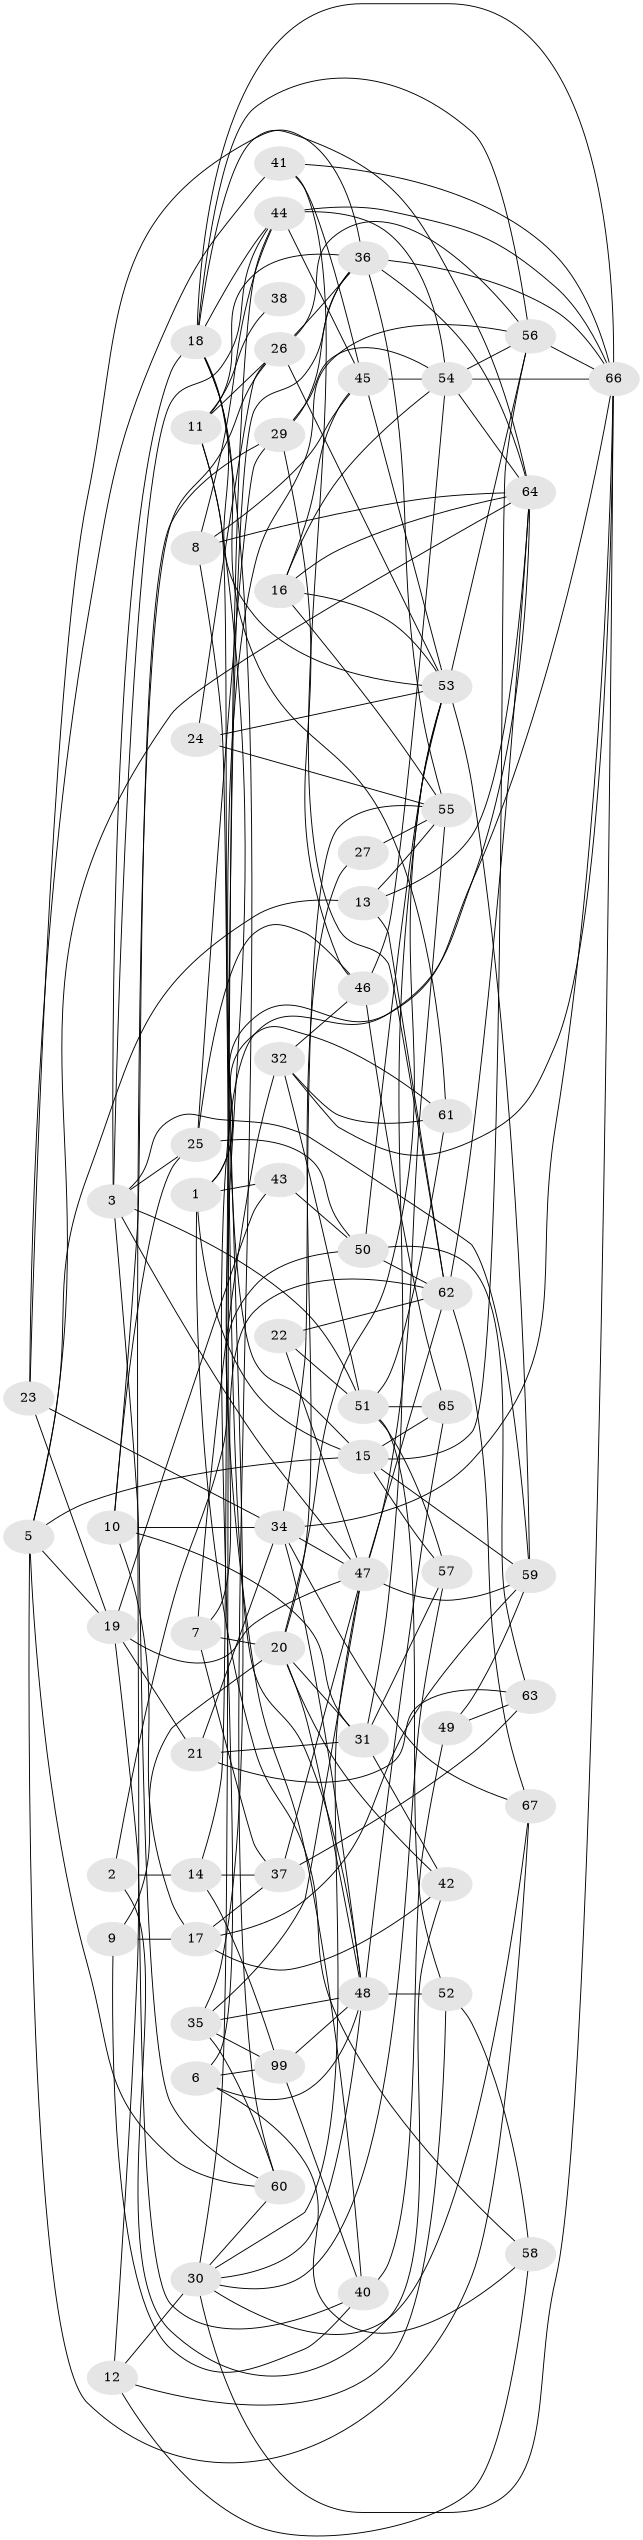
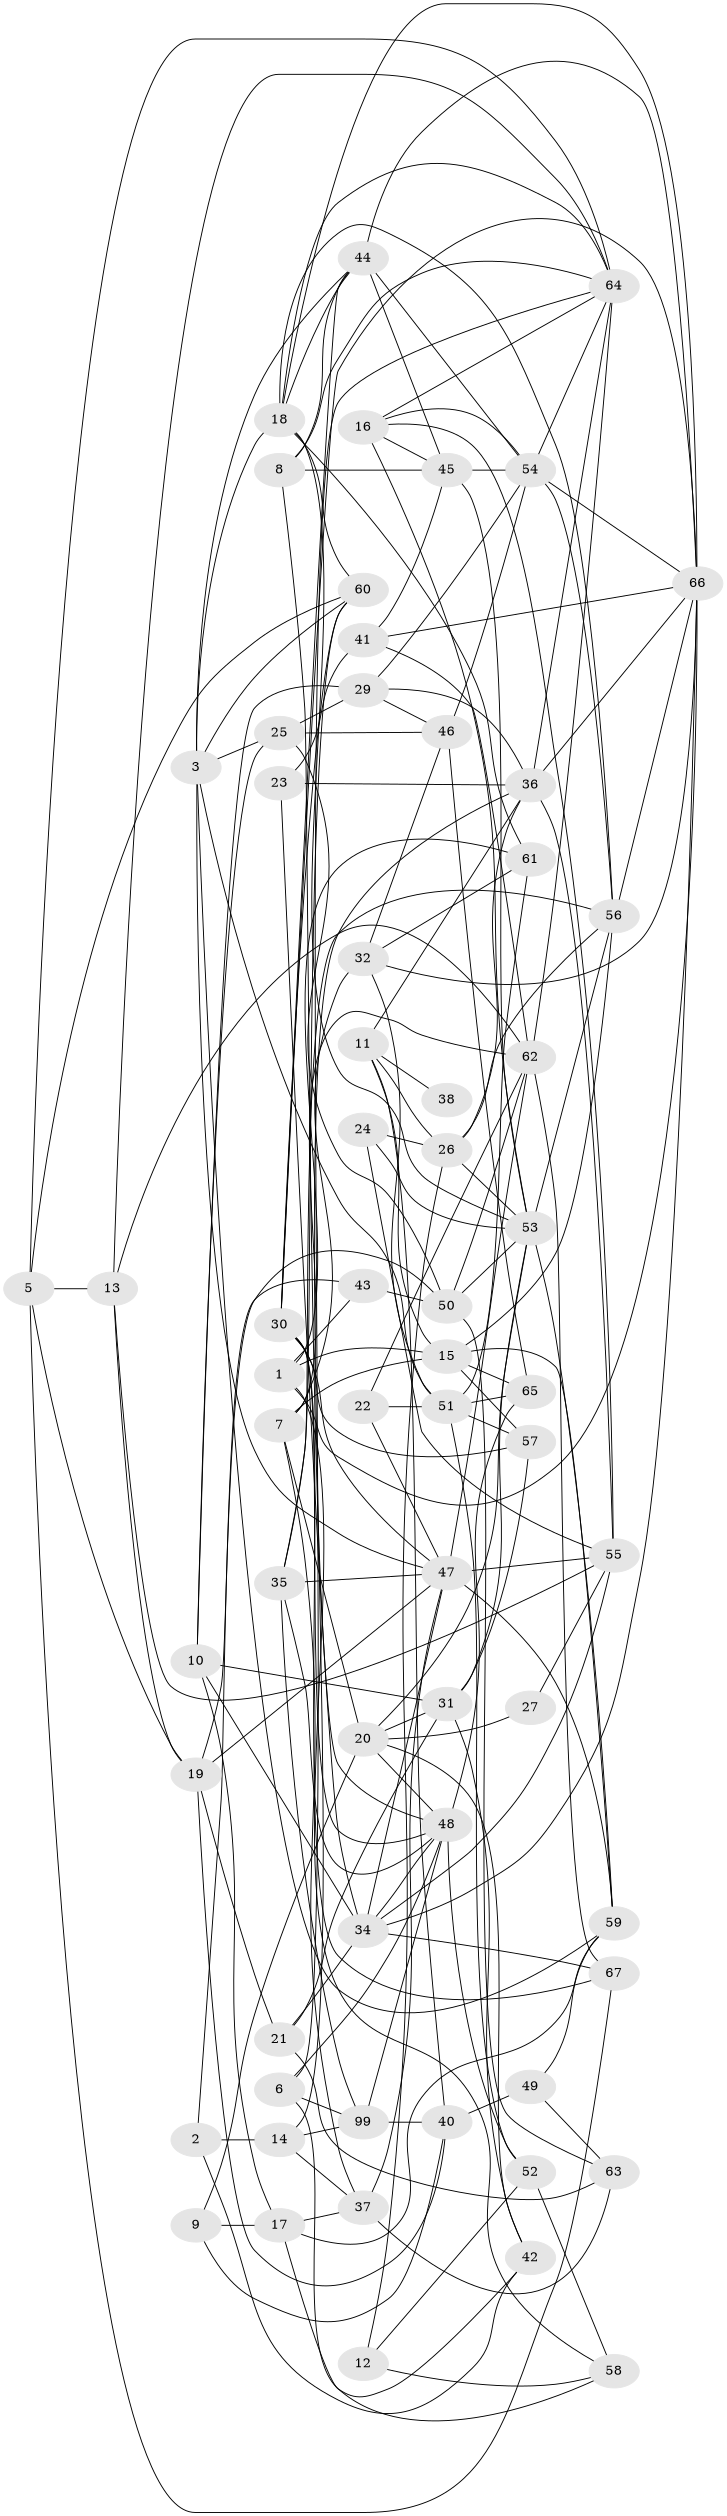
edge "15" -- "5": now "15" -- "7"
edge "23" -- "19": now "13" -- "19"
edge "30" -- "12": removed
